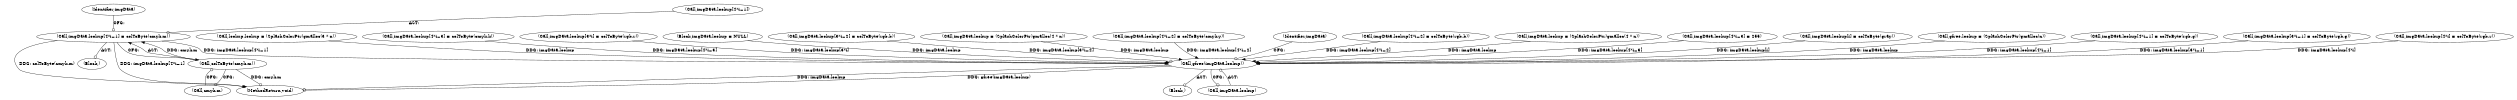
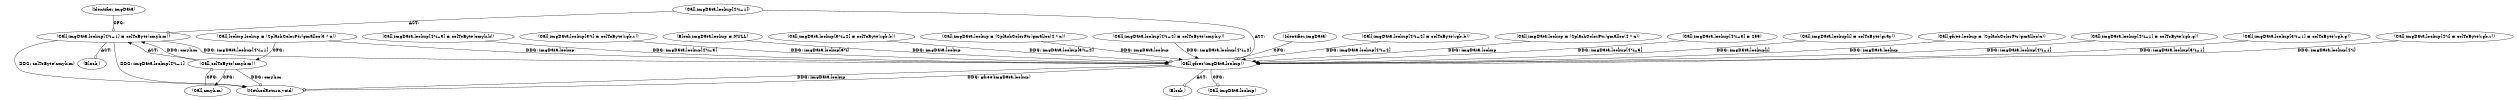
edge "(Call,imgData.lookup[4*i+1] = colToByte(cmyk.m))" -> "(Call,colToByte(cmyk.m))": now "(Call,lookup.lookup = (SplashColorPtr)gmalloc(3 * n))" -> "(Call,colToByte(cmyk.m))"
edge "(Call,colToByte(cmyk.m))" -> "(Call,cmyk.m)": arrowhead odot -> normal
edge "(Call,imgData.lookup)" -> "(Call,gfree(imgData.lookup))": now "(Call,imgData.lookup[4*i+1])" -> "(Call,gfree(imgData.lookup))"
